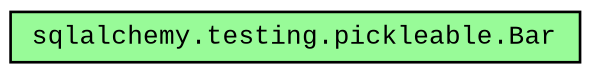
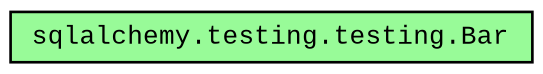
node "sqlalchemy.testing.pickleable.Bar": label "sqlalchemy.testing.pickleable.Bar" -> "sqlalchemy.testing.testing.Bar"
